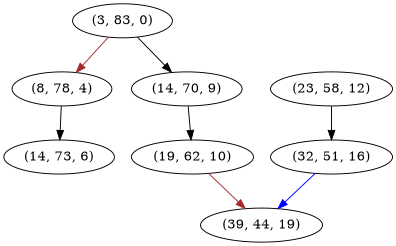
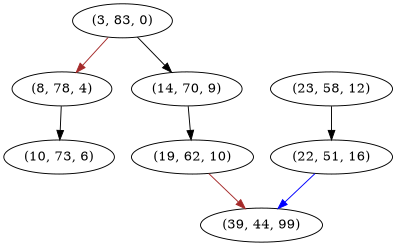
node "(14, 73, 6)": label "(14, 73, 6)" -> "(10, 73, 6)"
node "(32, 51, 16)": label "(32, 51, 16)" -> "(22, 51, 16)"
node "(39, 44, 19)": label "(39, 44, 19)" -> "(39, 44, 99)"
